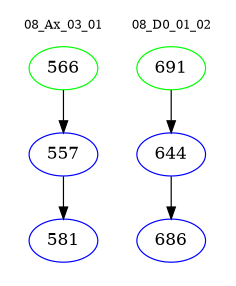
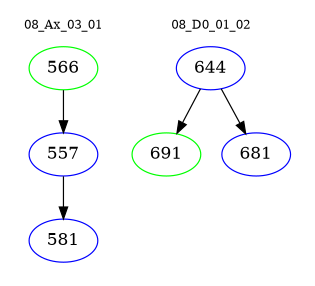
edge "691" -> "644": reversed
node "686": label "686" -> "681"
